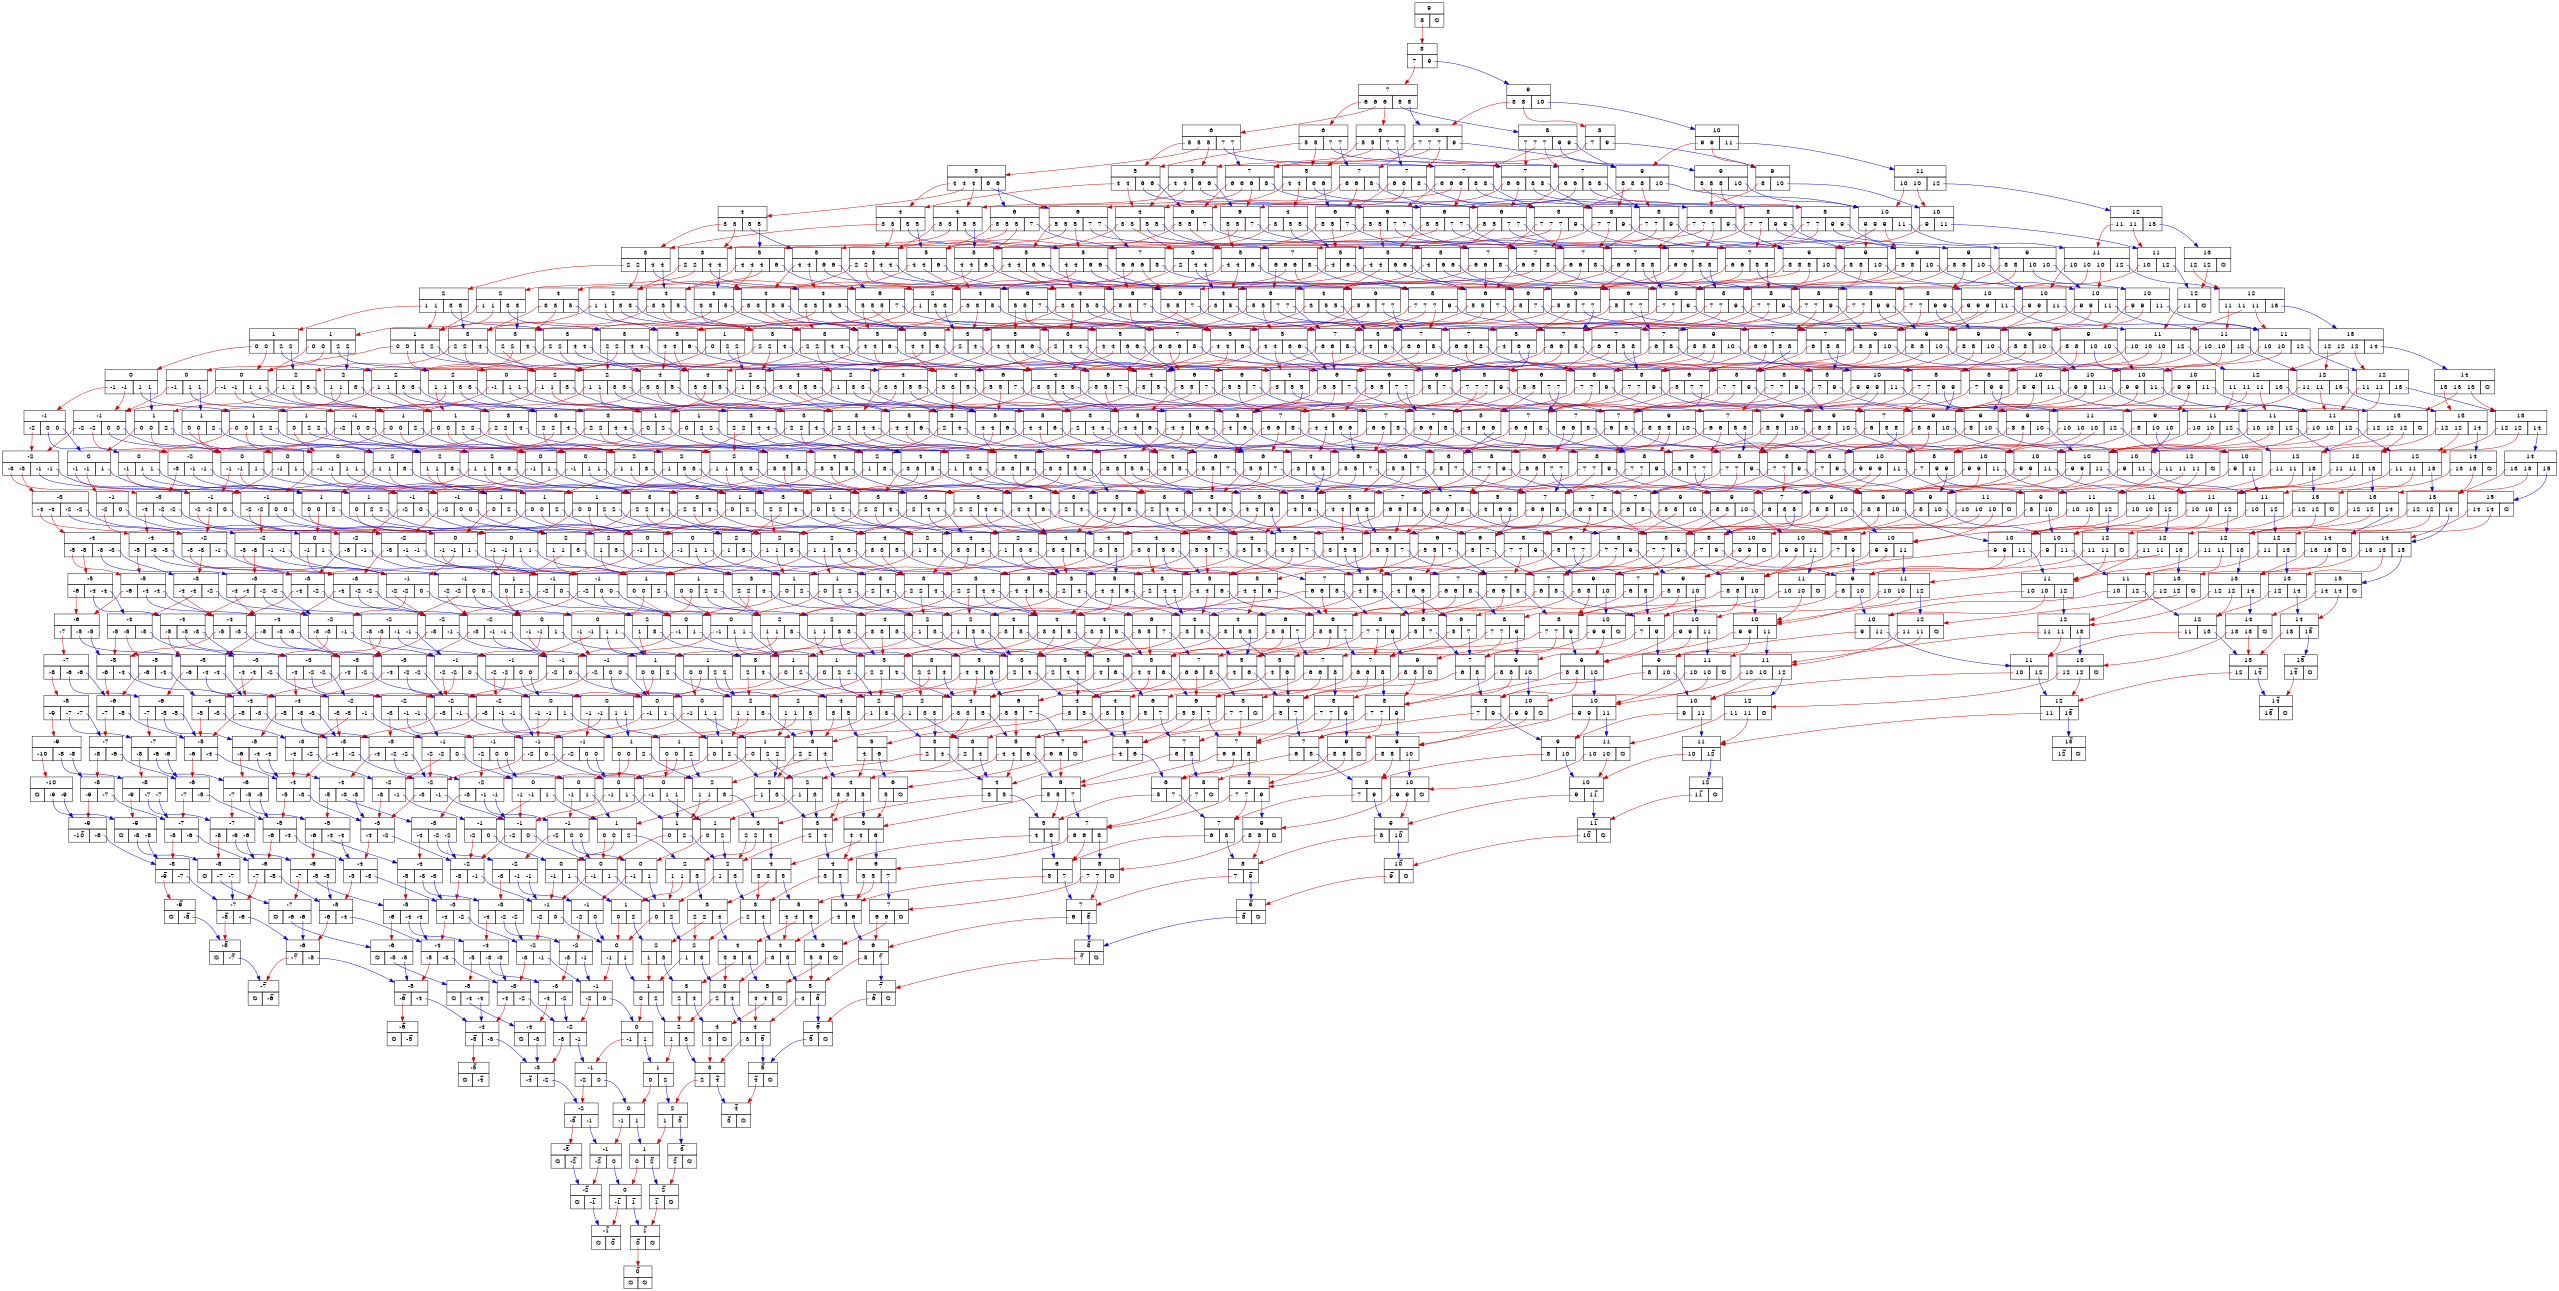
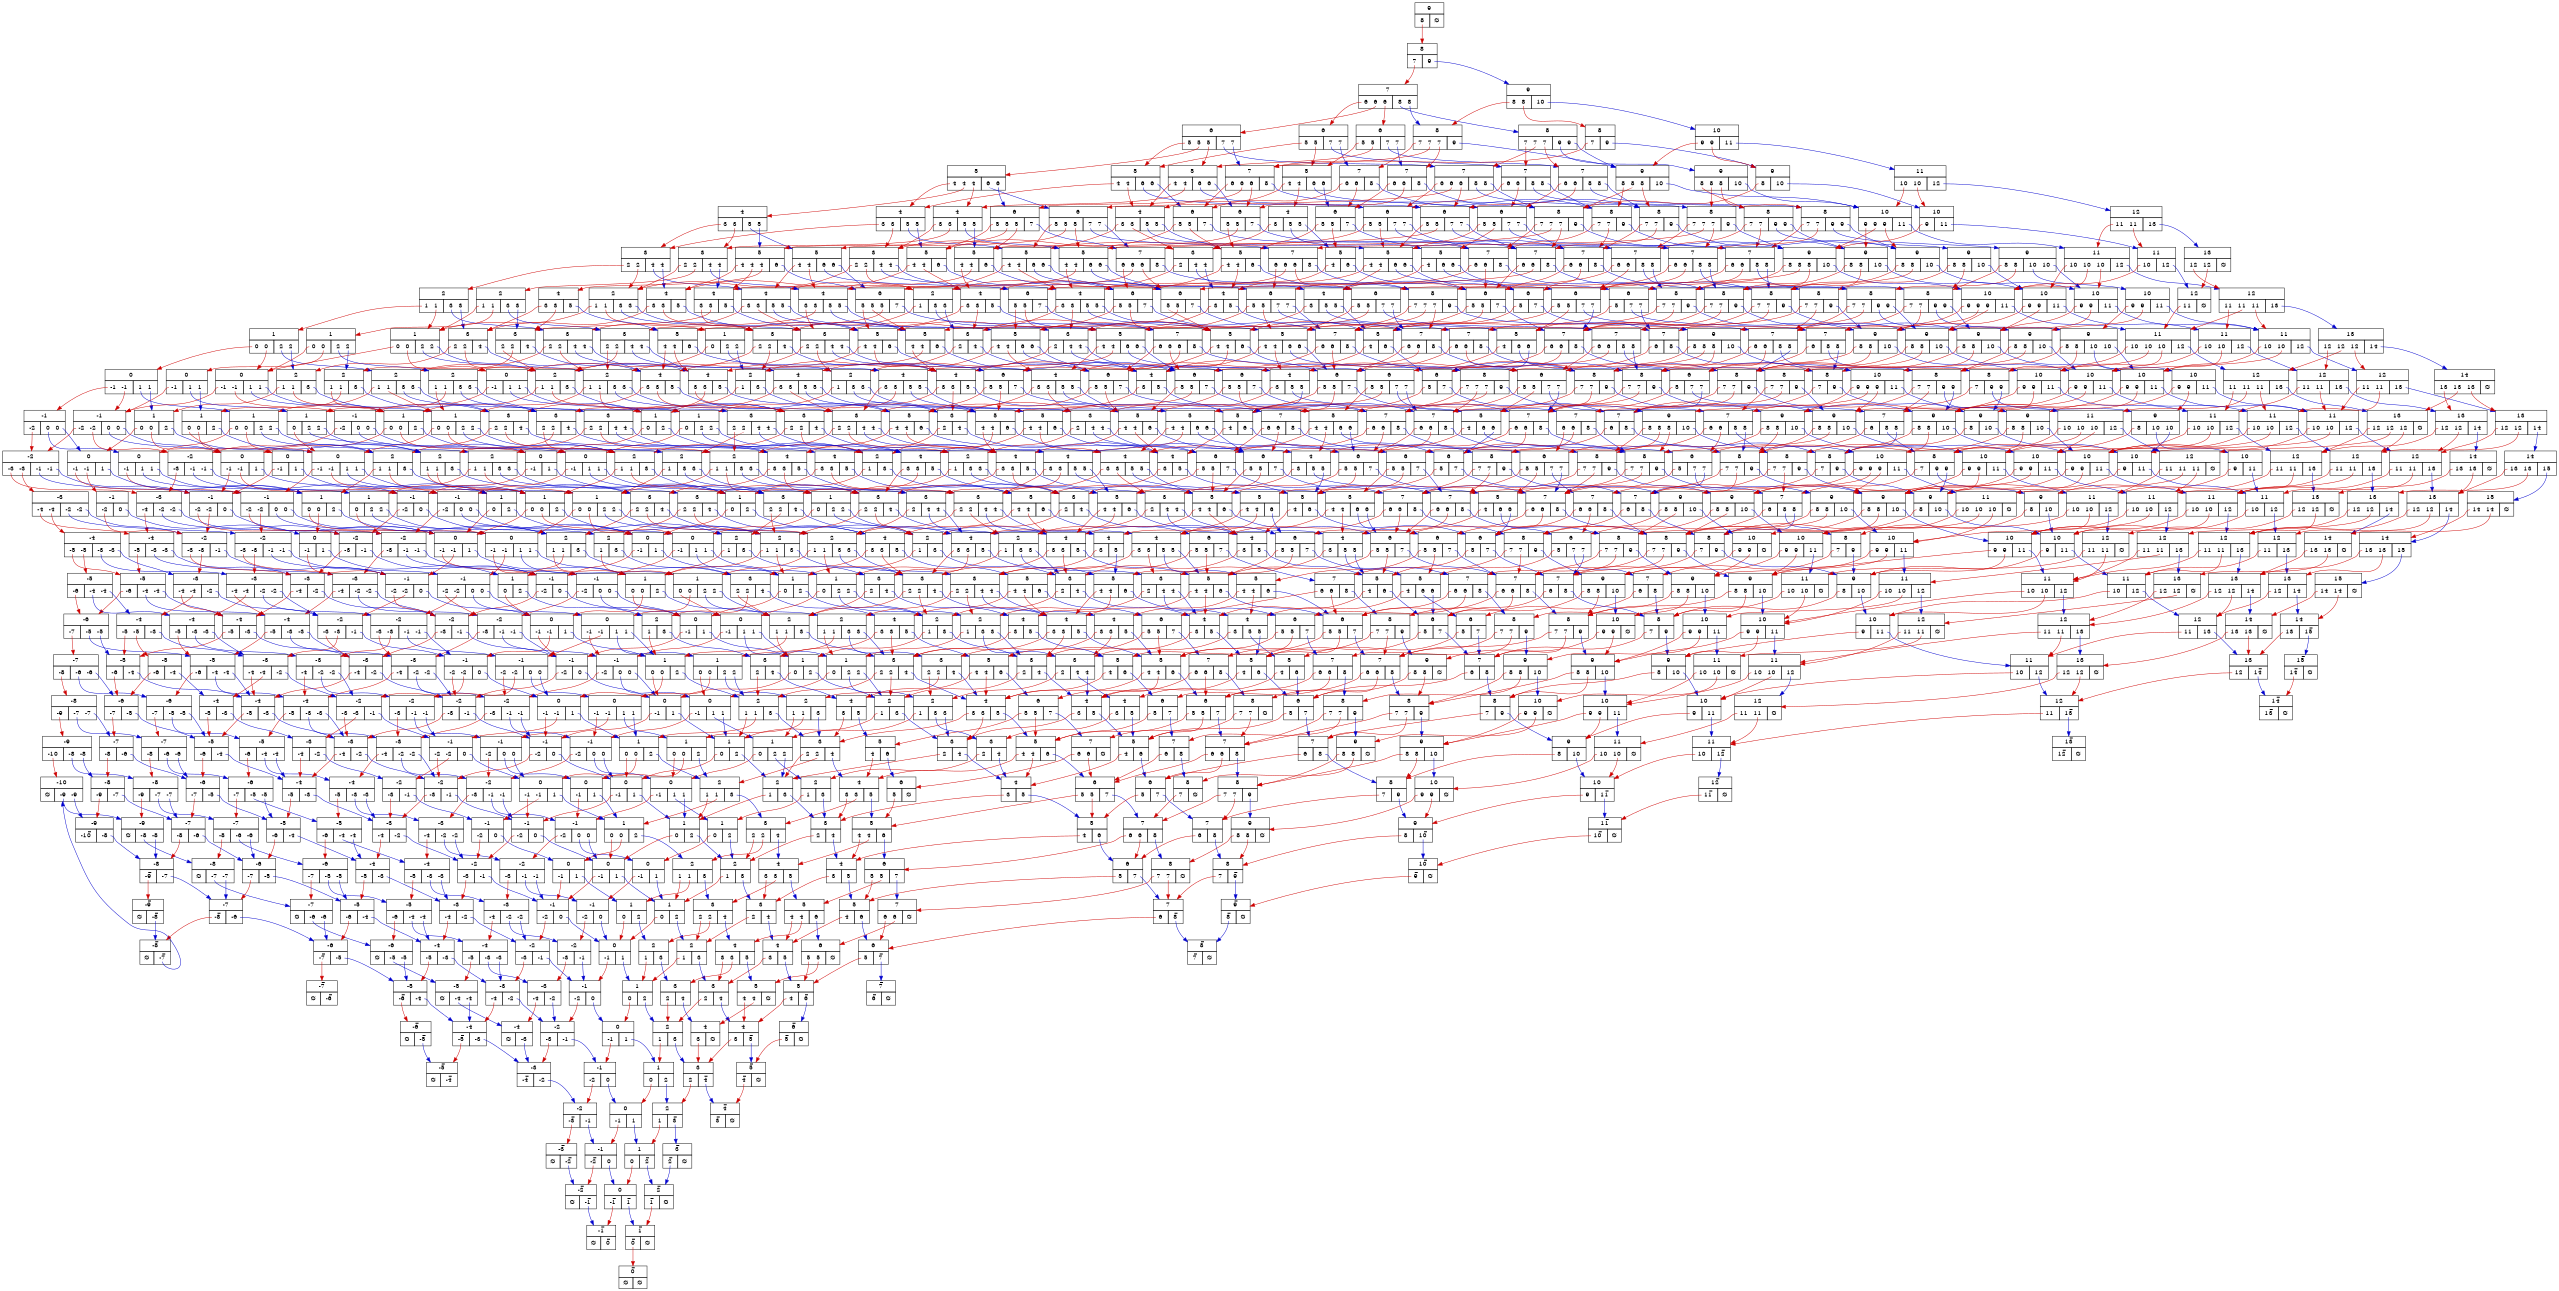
edge "-8̅" -> "-7̅": now "-8̅" -> "-10"
edge "8̅" -> "7̅": removed
edge "7̅" -> "6̅": removed
edge "6̅" -> "5̅": color blue3 -> red3
edge "-6̅" -> "-5̅": added
edge "3̅" -> "2̅": color red3 -> blue3
